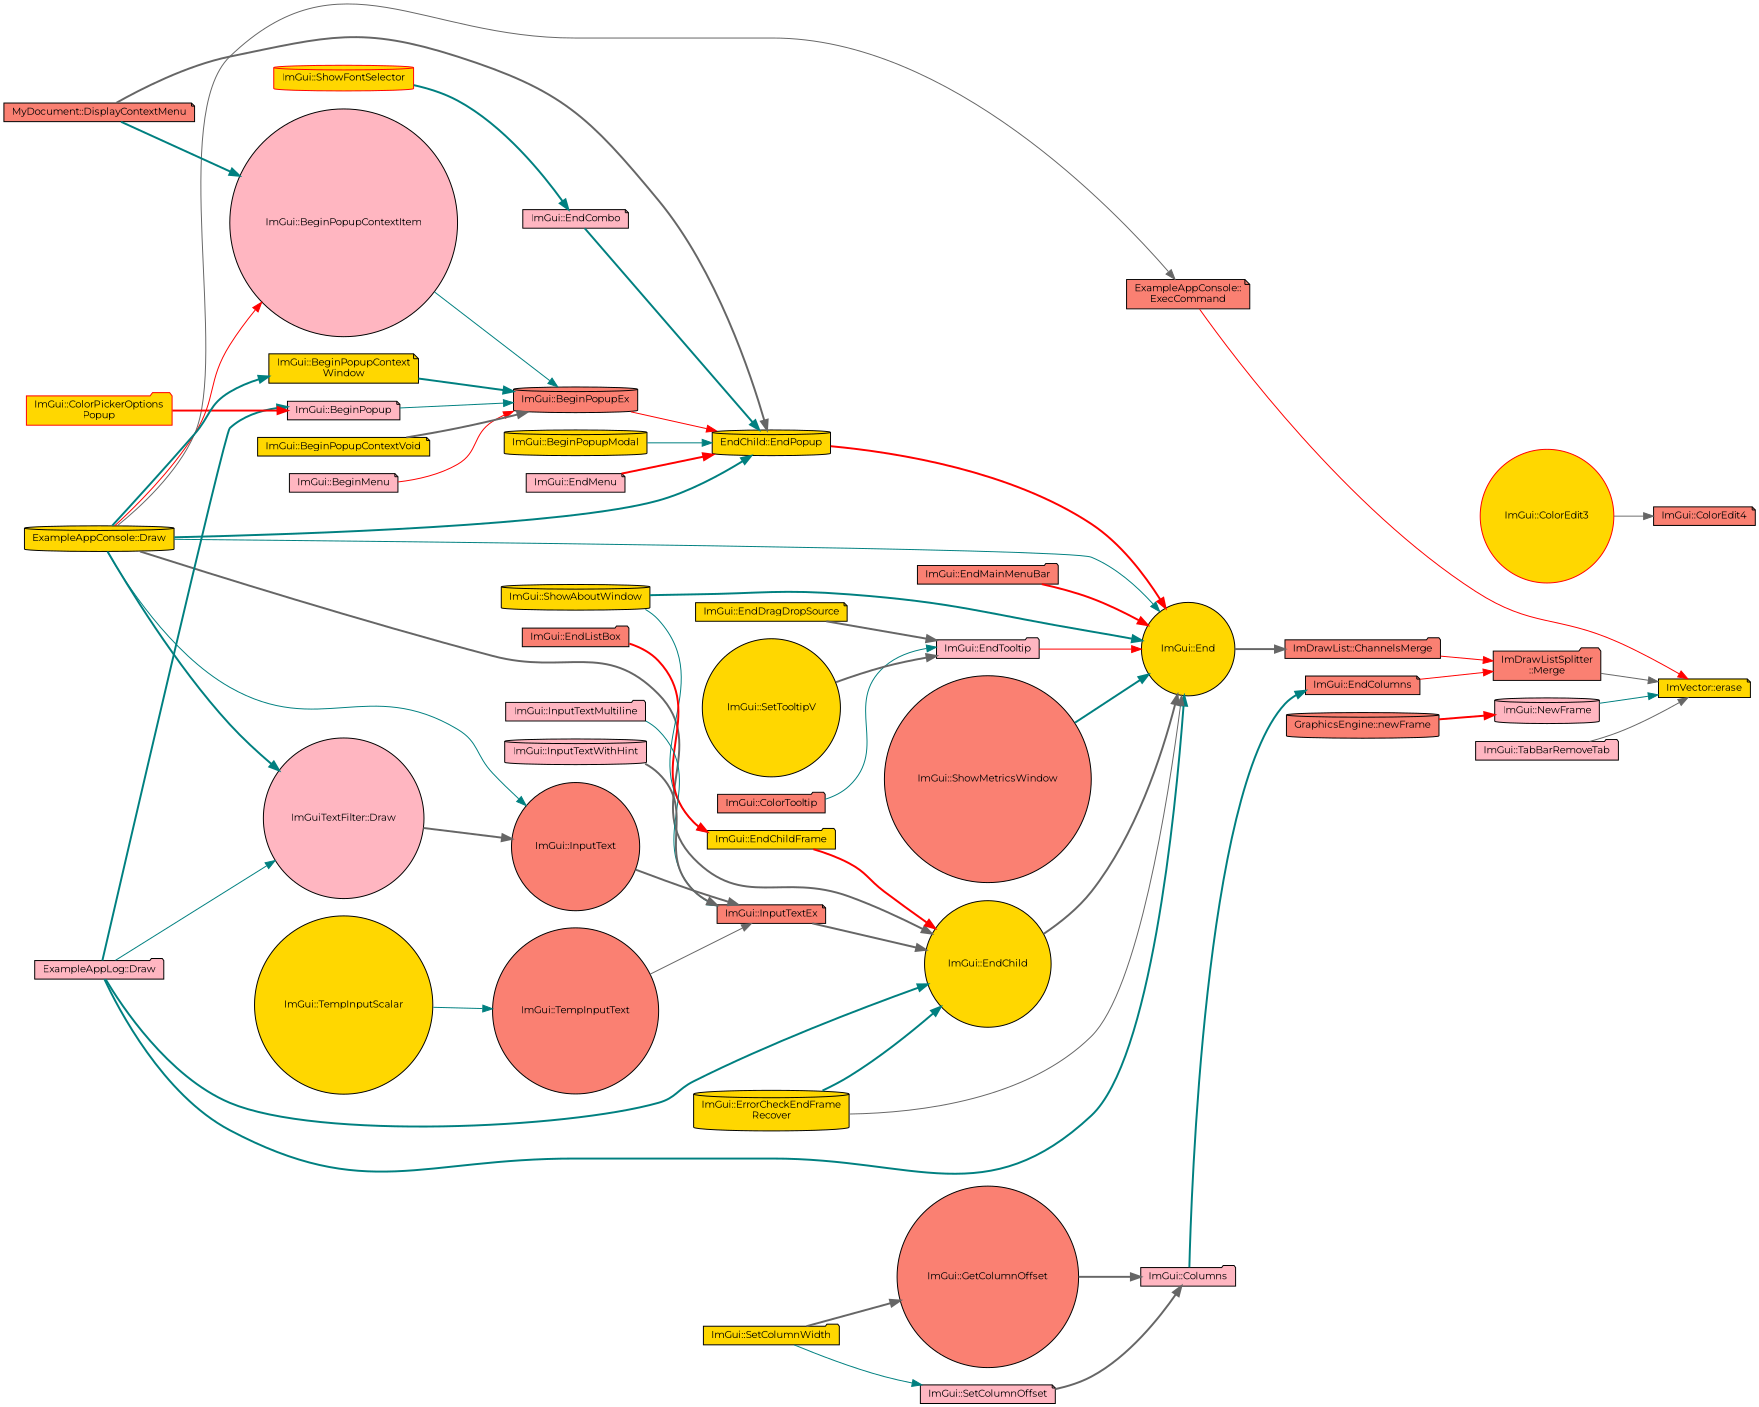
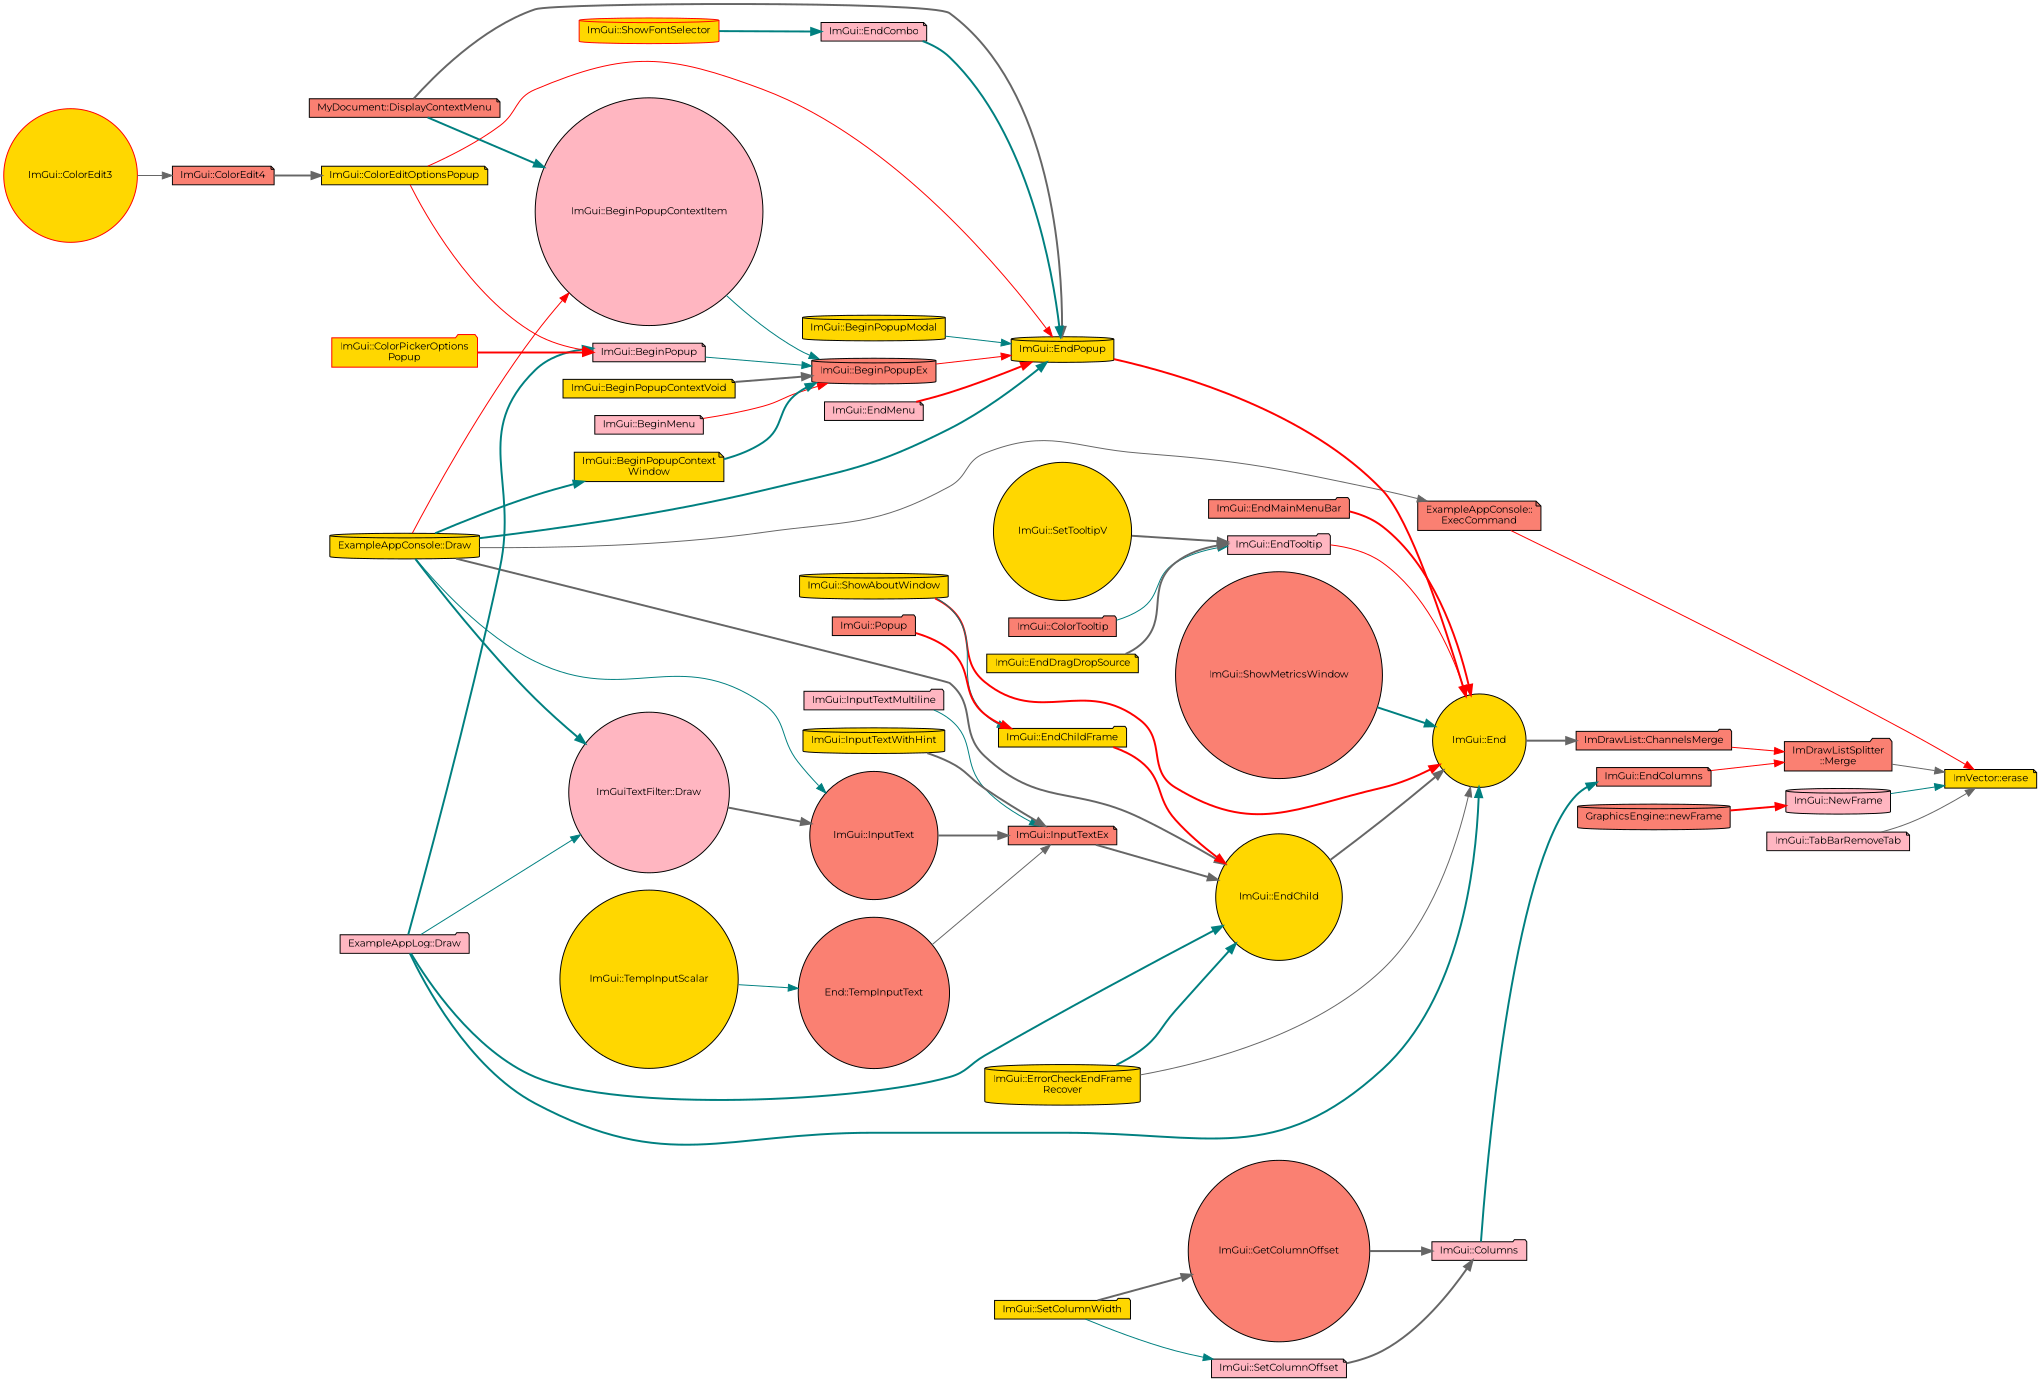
node "ImGui::ColorEditOptionsPopup": added
node "EndChild::EndPopup": label "EndChild::EndPopup" -> "ImGui::EndPopup"
edge "ExampleAppConsole::Draw" -> "ImGui::End": removed
edge "ImGui::ShowAboutWindow" -> "ImGui::End": color teal -> red
node "ImGui::EndListBox": label "ImGui::EndListBox" -> "ImGui::Popup"
node "ImGui::TabBarRemoveTab": shape folder -> note
node "ImGui::InputTextWithHint": fillcolor lightpink -> gold
node "ImGui::TempInputText": label "ImGui::TempInputText" -> "End::TempInputText"
